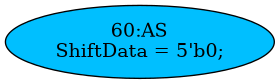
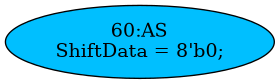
node "60:AS ShiftData = 5'b0;": label "60:AS ShiftData = 5'b0;" -> "60:AS ShiftData = 8'b0;"
